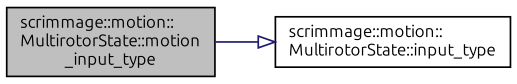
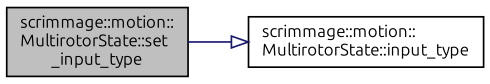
node "scrimmage::motion:: MultirotorState::motion _input_type": label "scrimmage::motion:: MultirotorState::motion _input_type" -> "scrimmage::motion:: MultirotorState::set _input_type"
